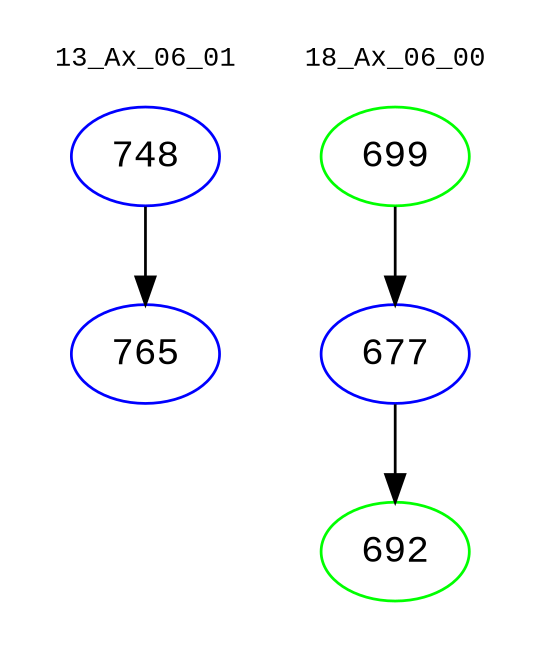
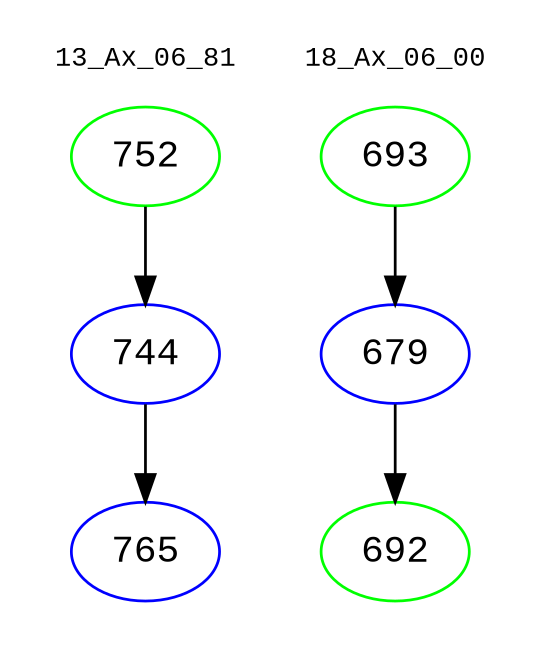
cluster "13_Ax_06_01": label "13_Ax_06_01" -> "13_Ax_06_81"
node "752": added
node "748": label "748" -> "744"
node "699": label "699" -> "693"
node "677": label "677" -> "679"
